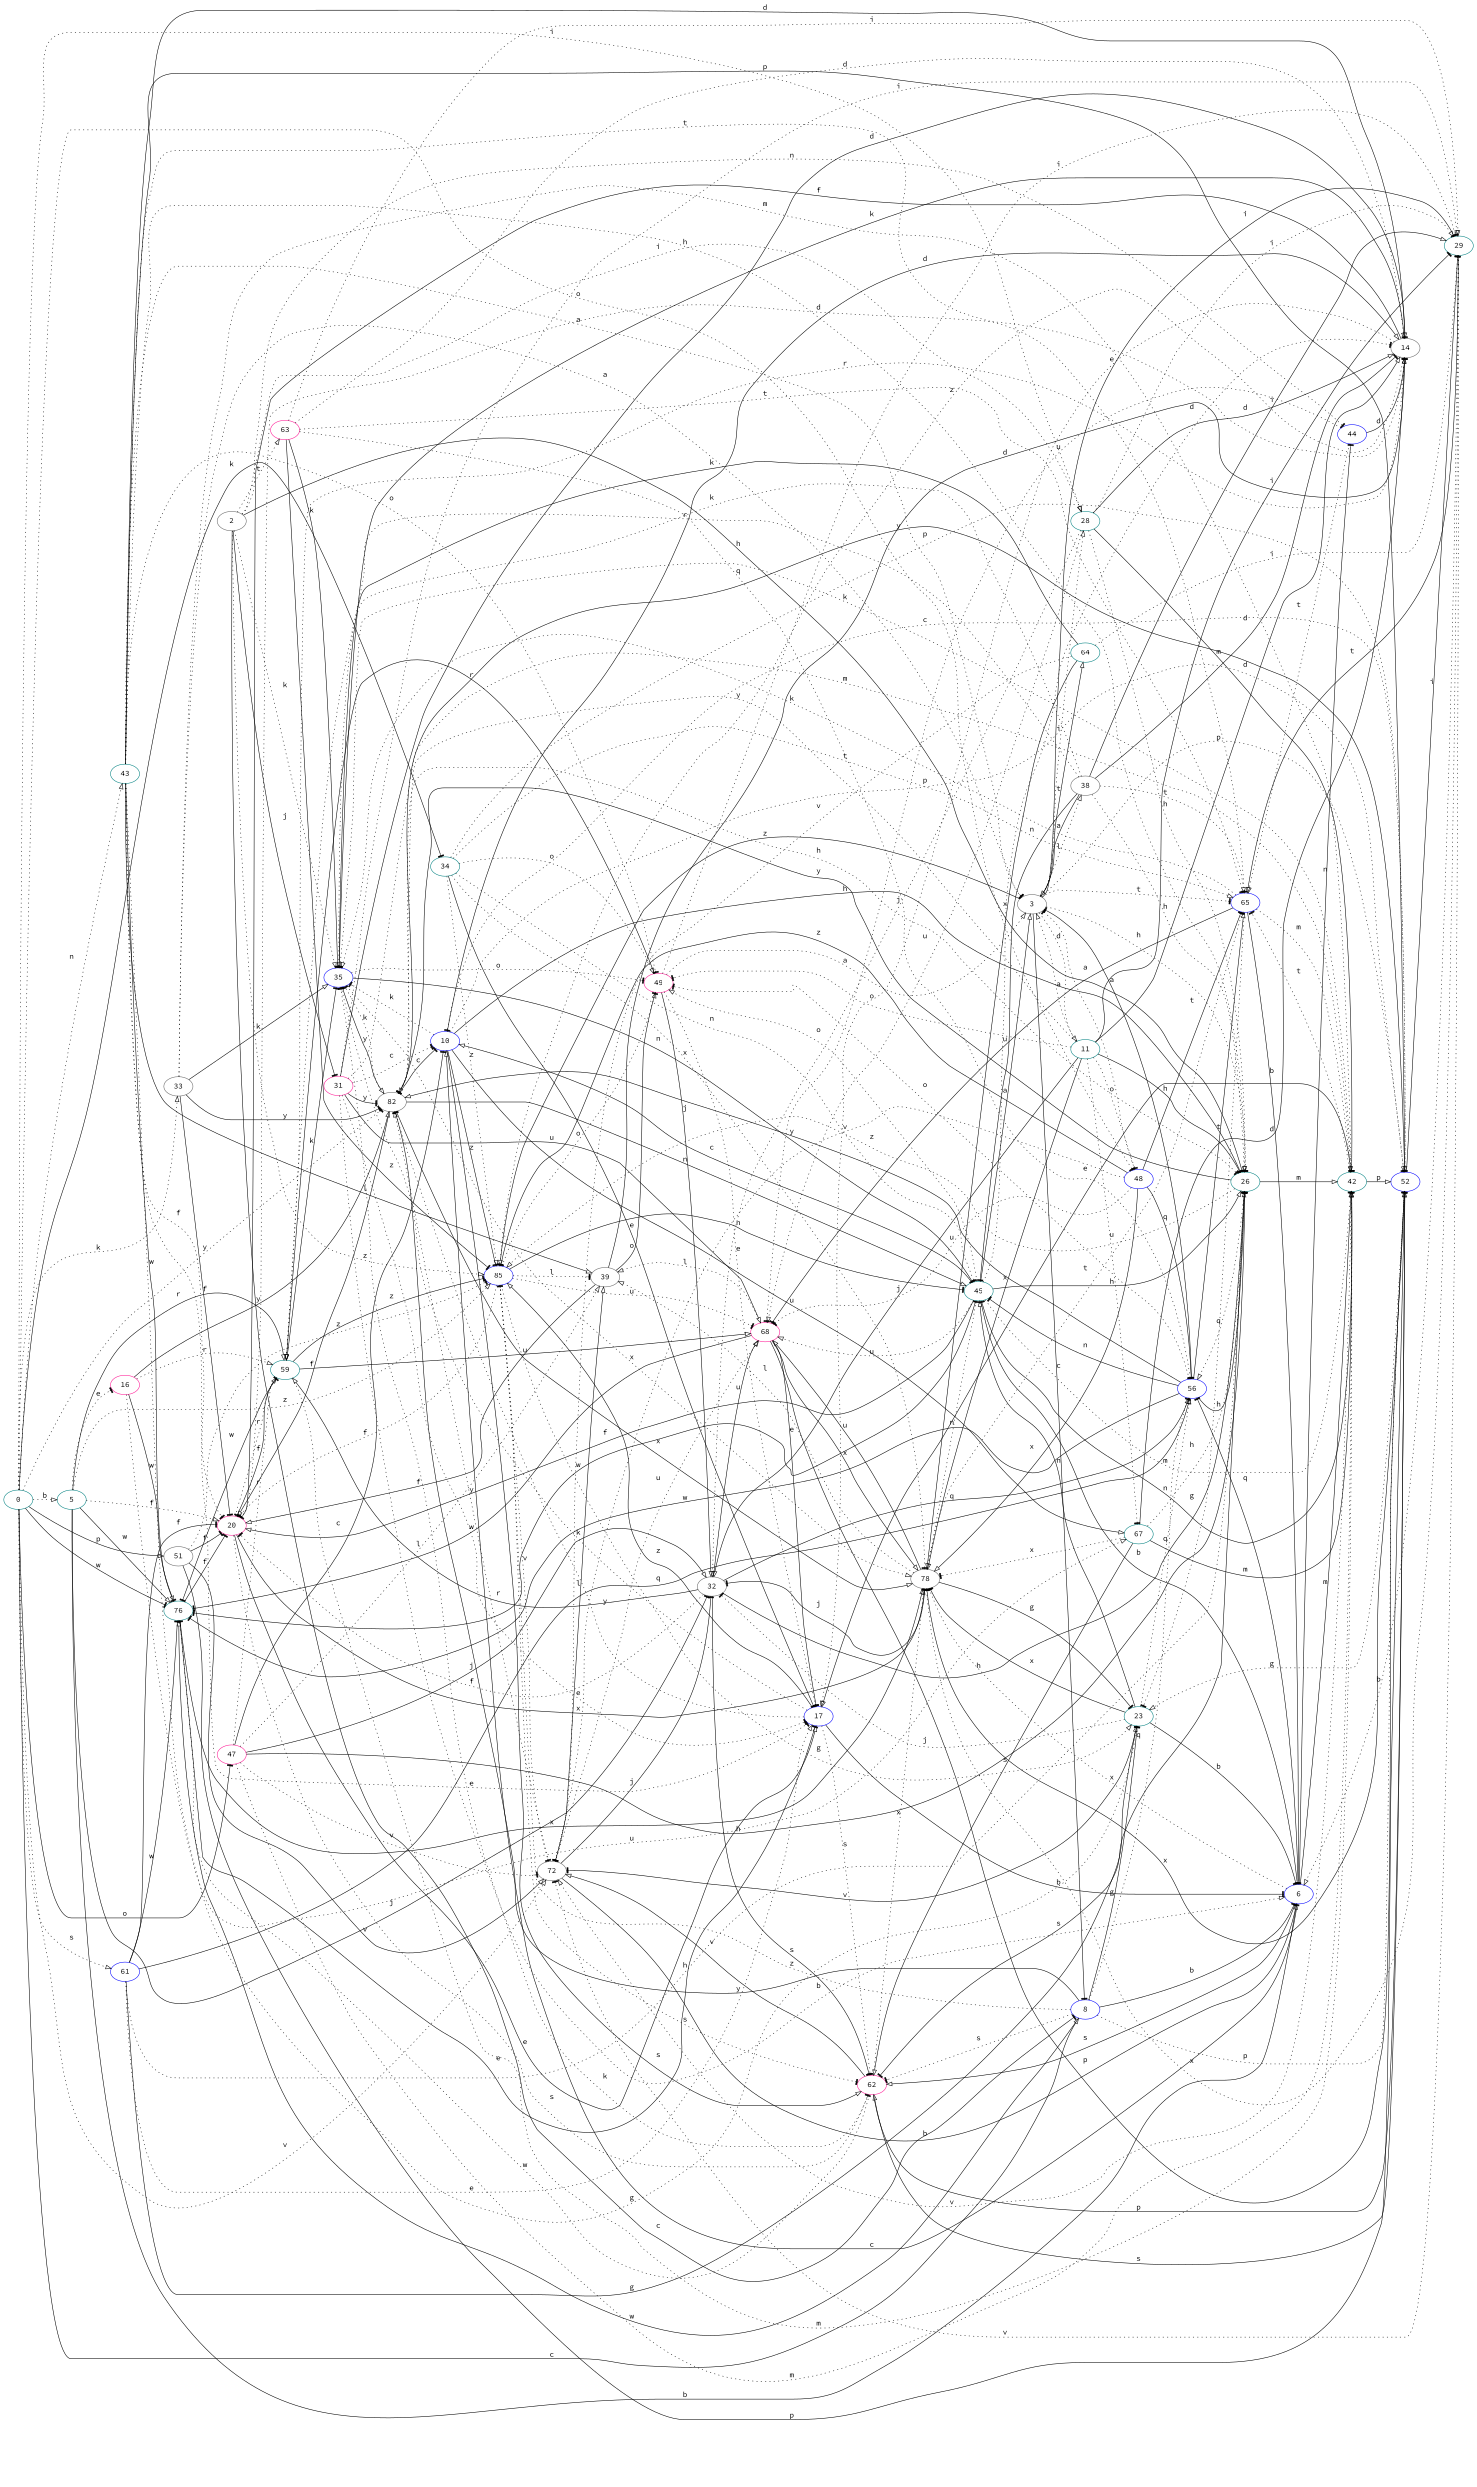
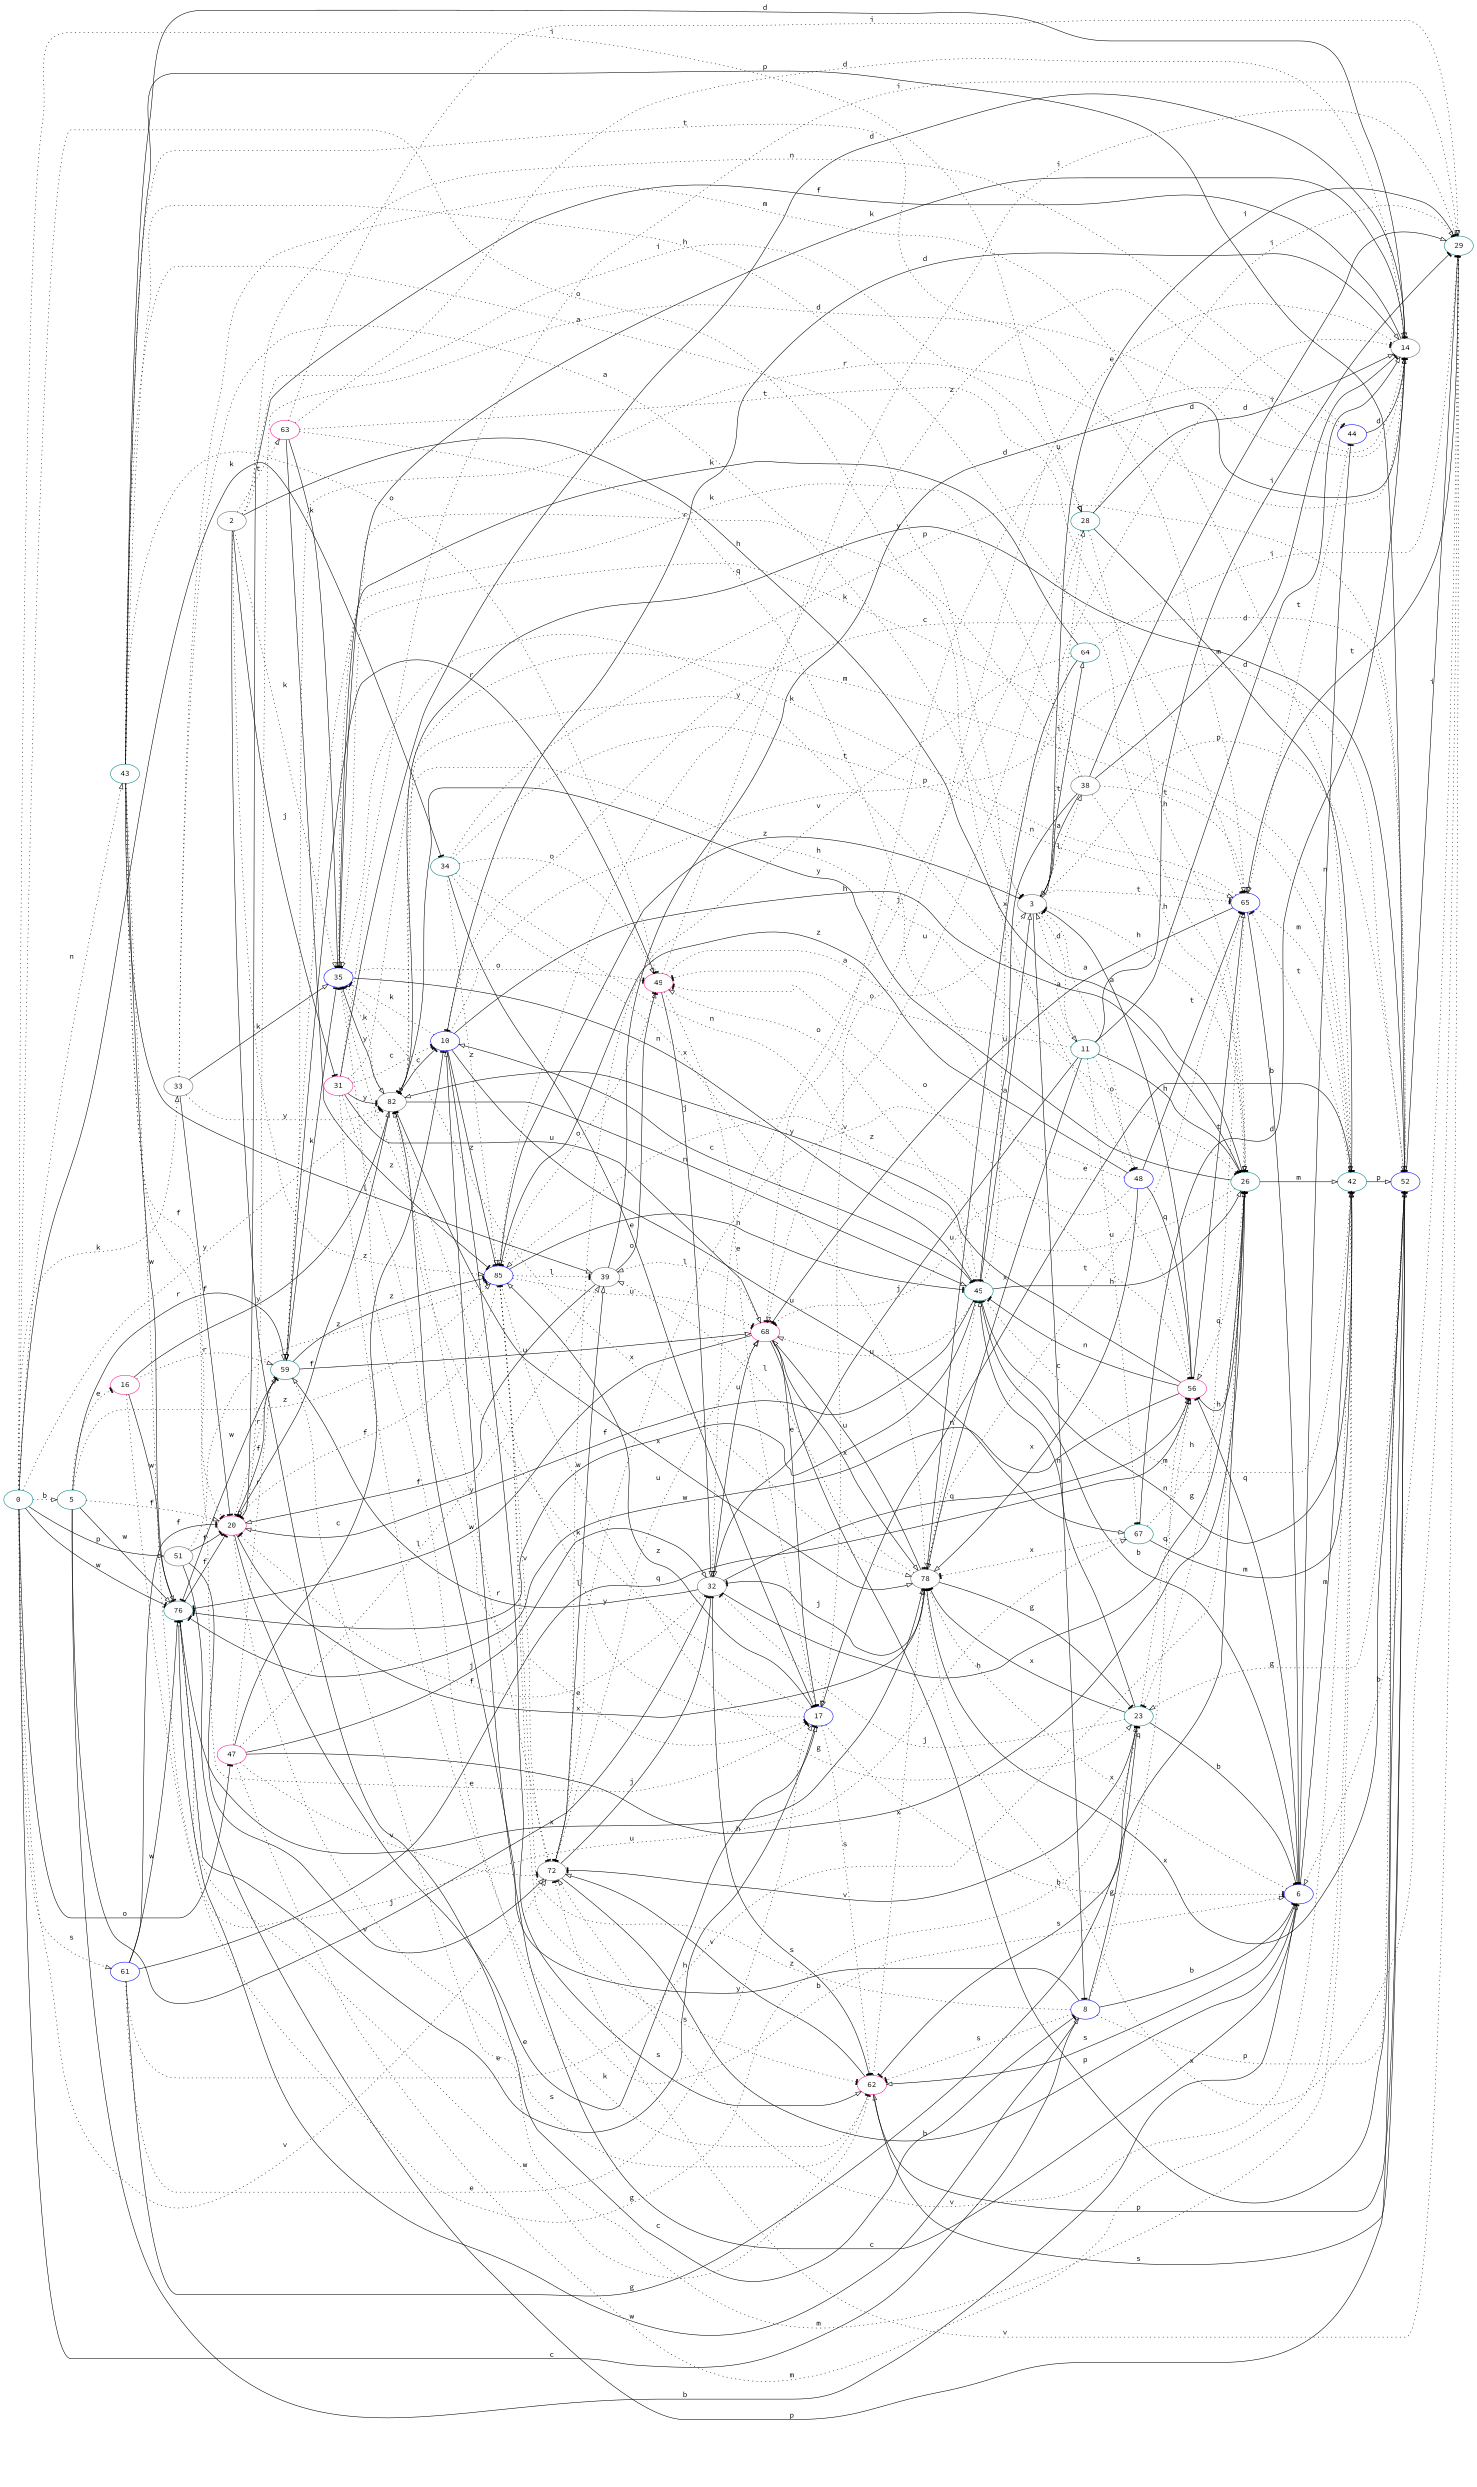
edge "33" -> "82": style solid -> dotted
node "56": color blue -> deeppink
edge "67" -> "62": removed, label "s"
edge "17" -> "6": style solid -> dotted
